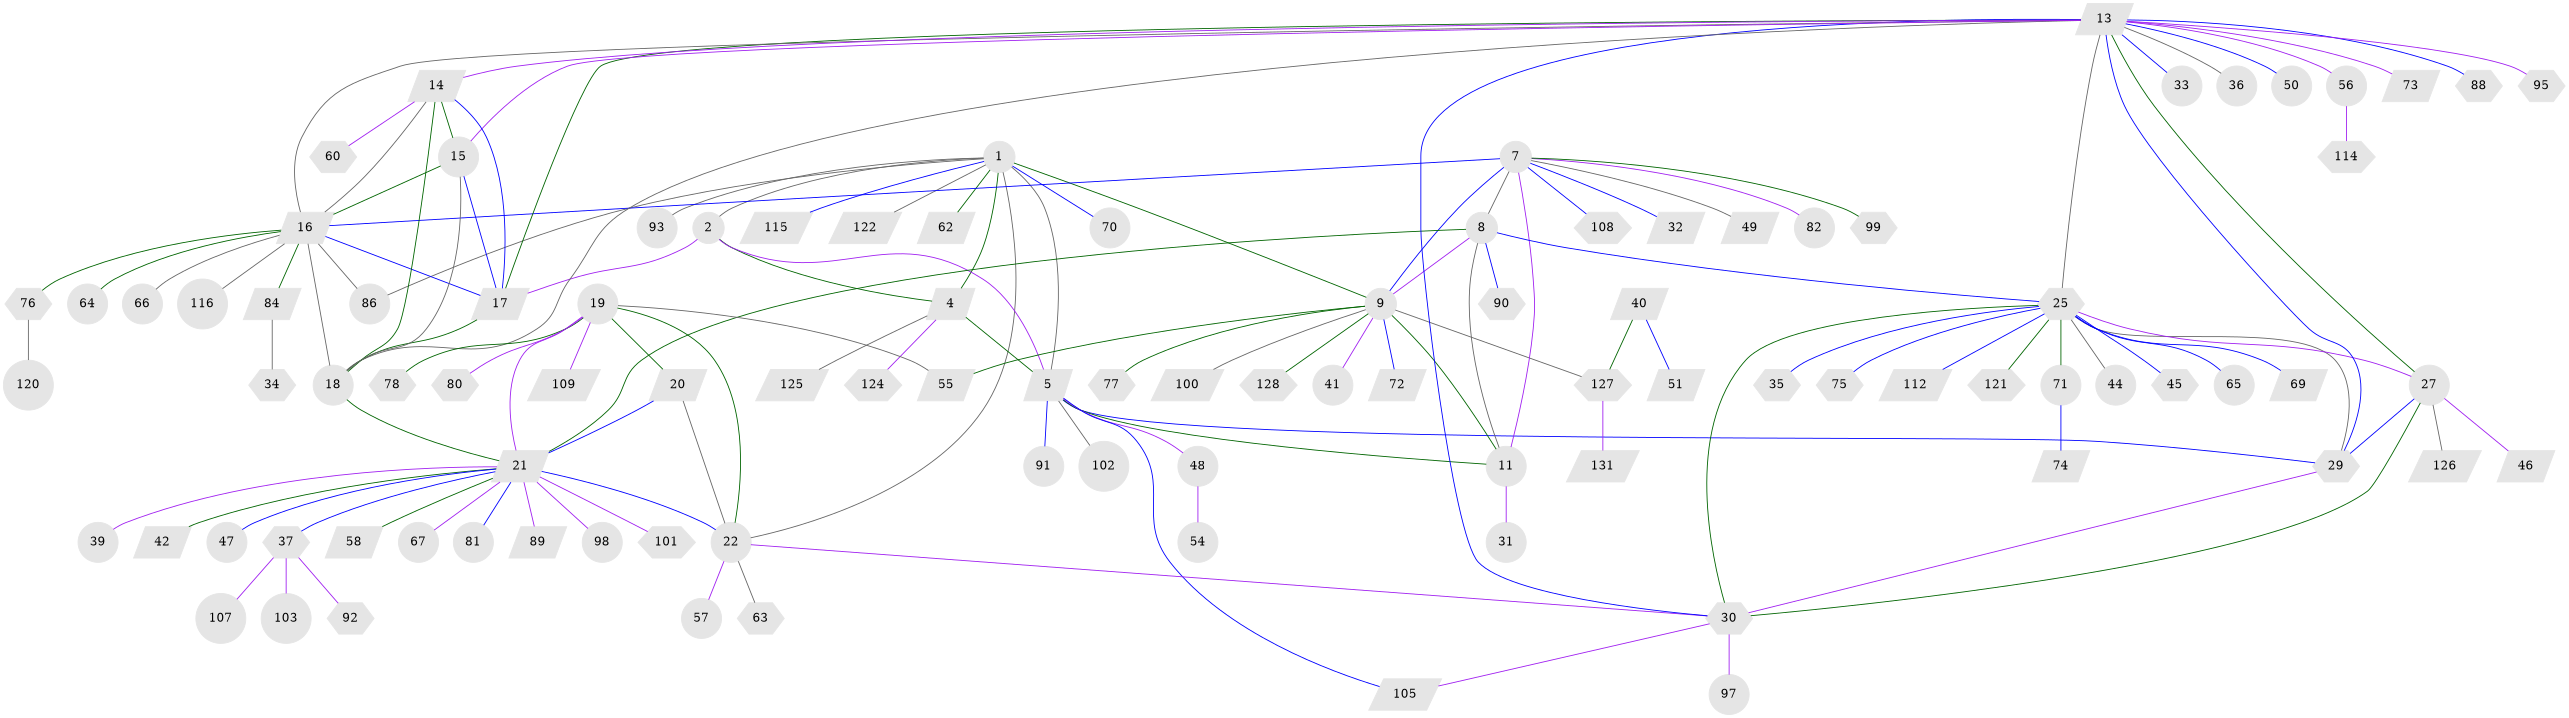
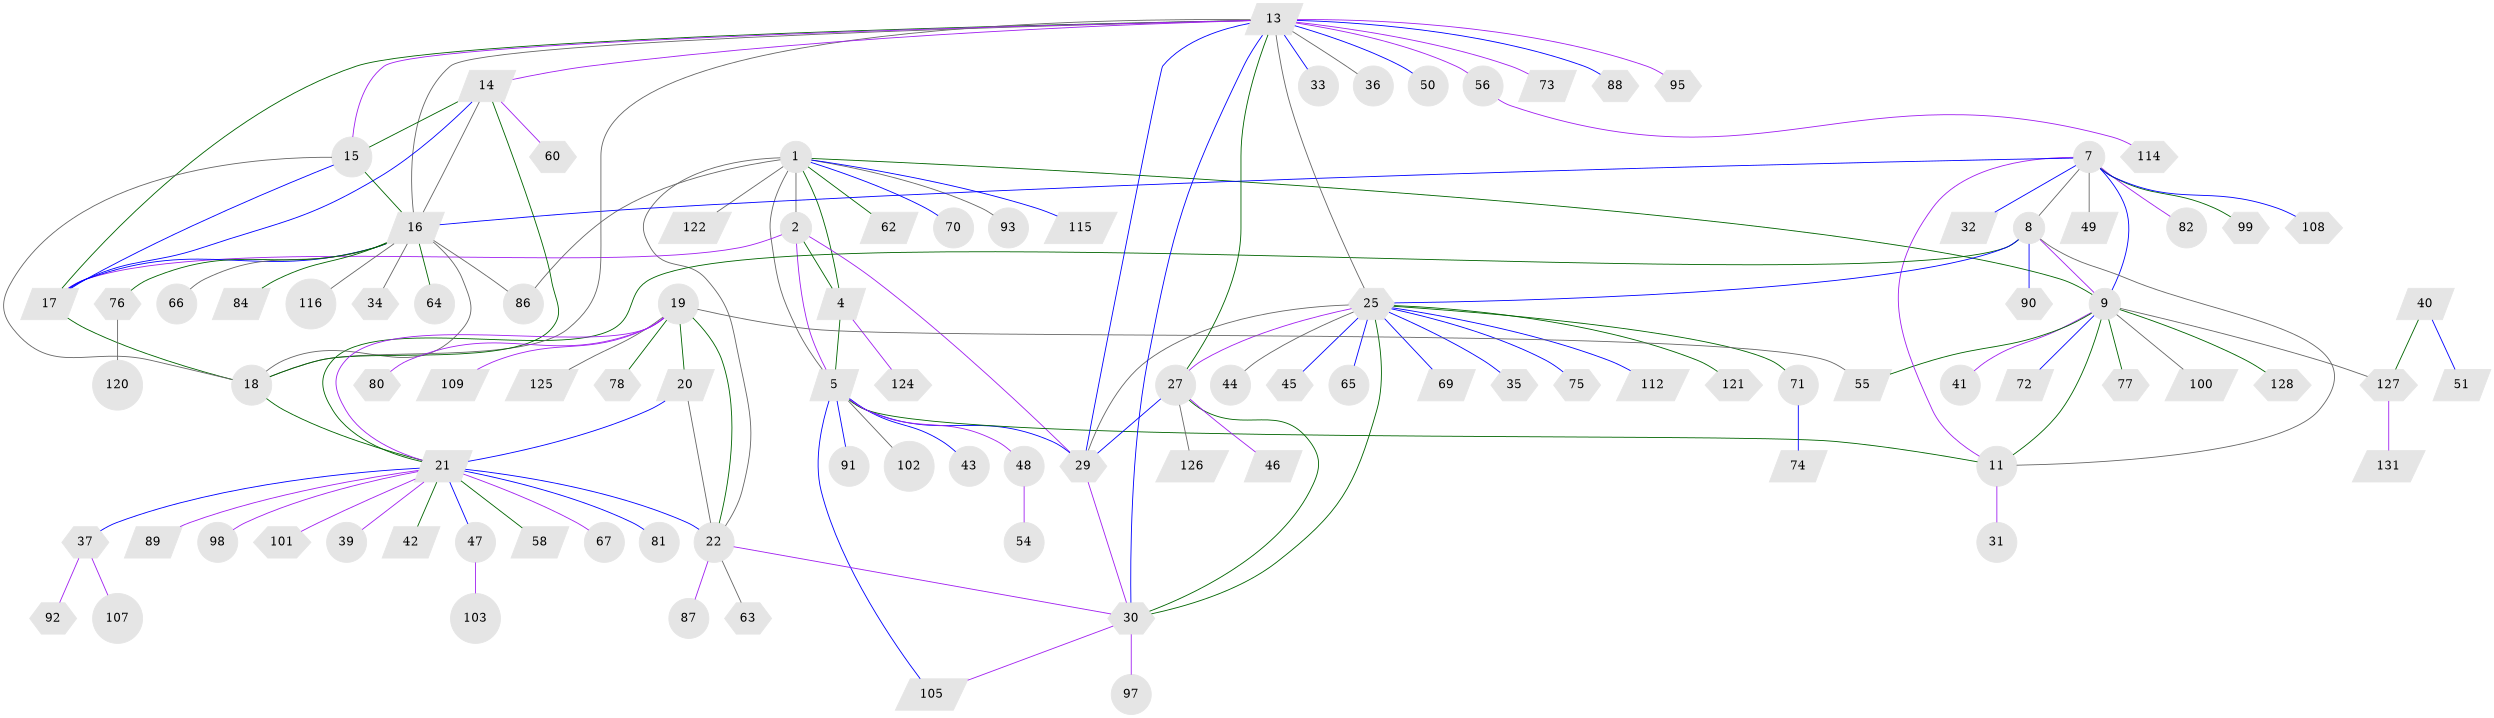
edge "4" -- "125": now "19" -- "125"
edge "2" -- "29": added
edge "84" -- "34": now "16" -- "34"
node "43": added
edge "37" -- "103": now "47" -- "103"
node "57": label "57" -> "87"
